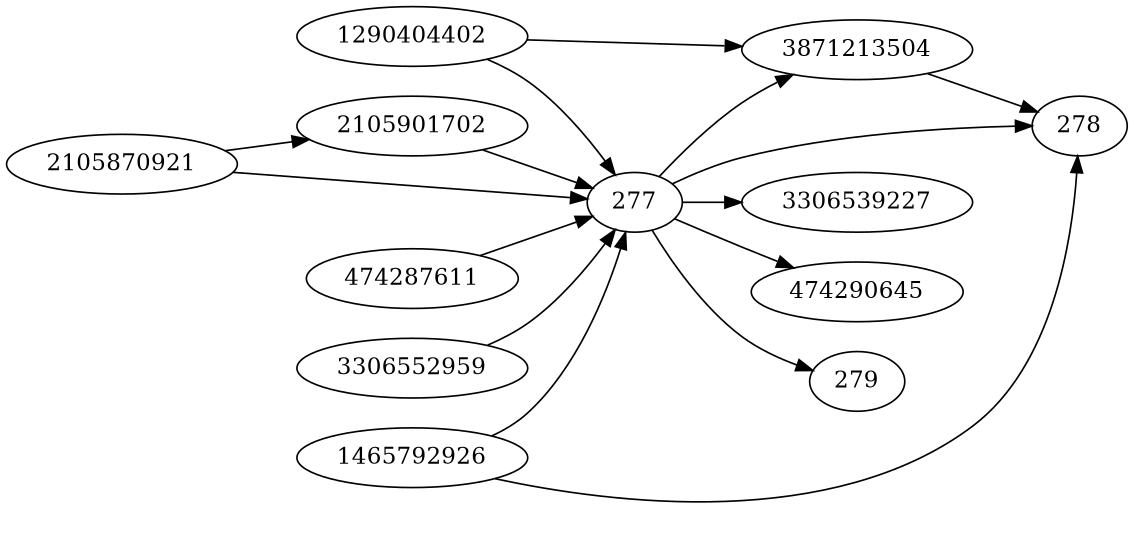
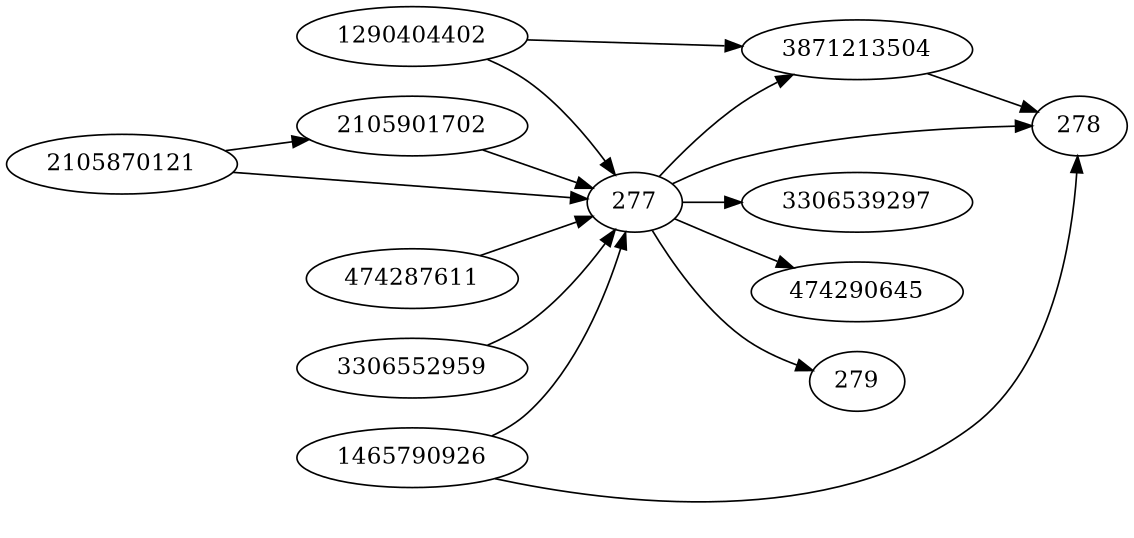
node "2105870921": label "2105870921" -> "2105870121"
node "3306539227": label "3306539227" -> "3306539297"
node "1465792926": label "1465792926" -> "1465790926"
